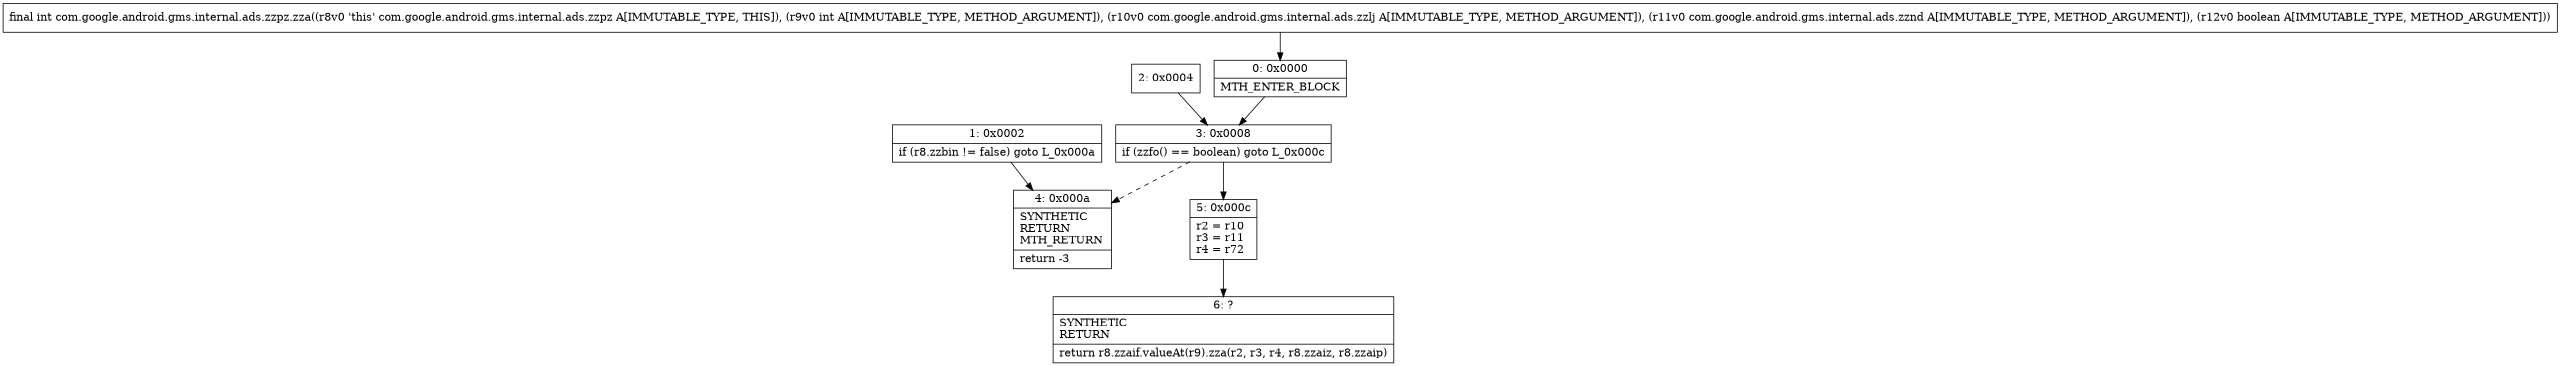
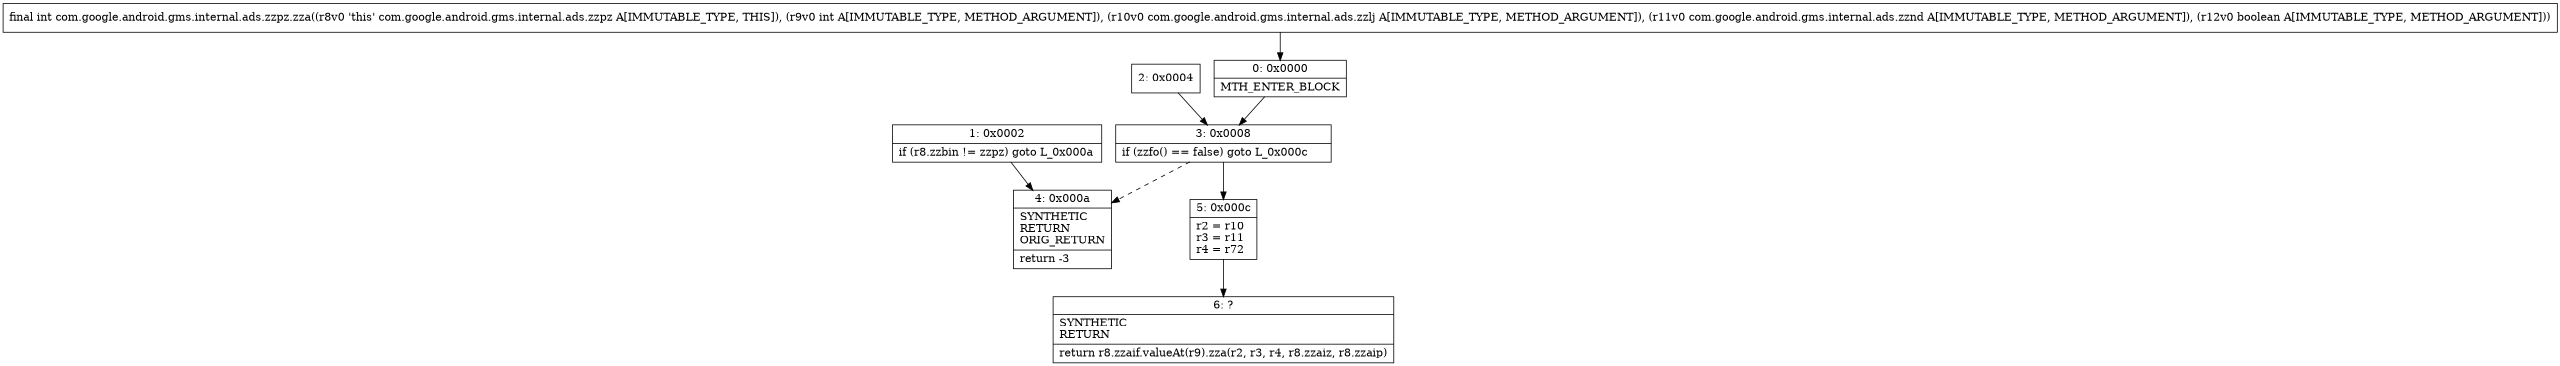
node "1: 0x0002": text "if (r8.zzbin != false) goto L_0x000a" -> "if (r8.zzbin != zzpz) goto L_0x000a"
node "3: 0x0008": text "if (zzfo() == boolean) goto L_0x000c" -> "if (zzfo() == false) goto L_0x000c"
node "4: 0x000a": text "MTH_RETURN" -> "ORIG_RETURN"
